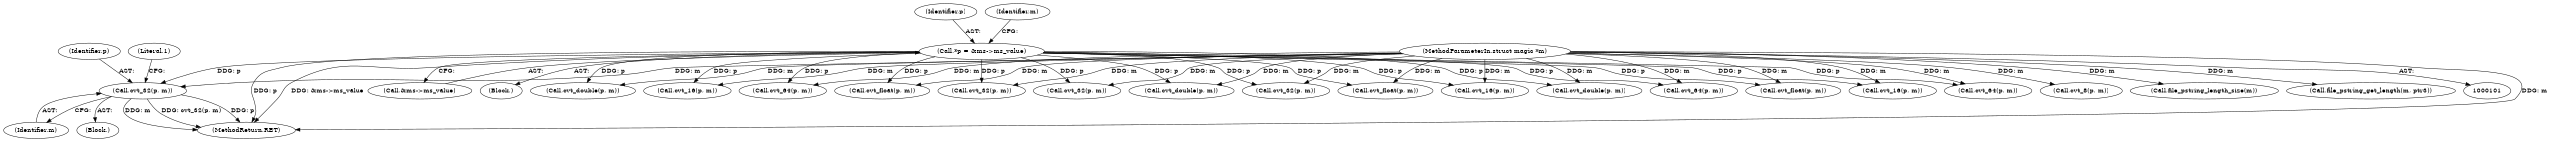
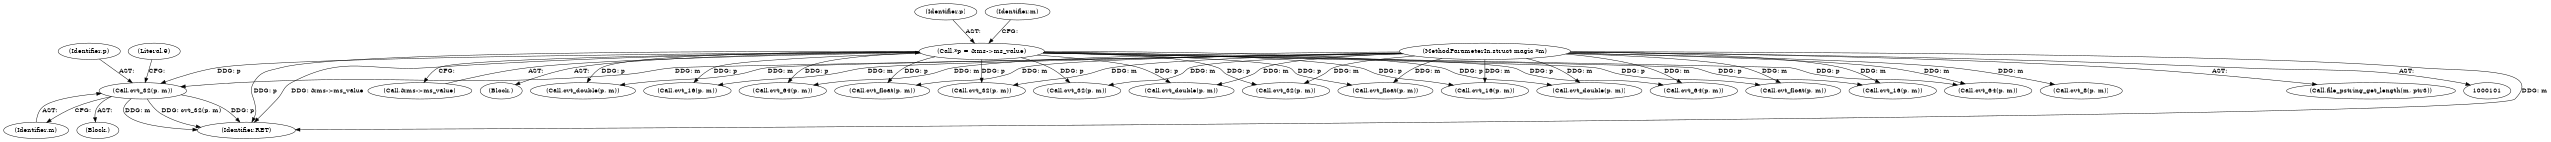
node "(Literal,1)": label "(Literal,1)" -> "(Literal,9)"
edge "(MethodParameterIn,struct magic *m)" -> "(Call,file_pstring_get_length(m, ptr3))": label "DDG: m" -> "AST: "
node "(Call,file_pstring_length_size(m))": removed
node "(MethodReturn,RET)": label "(MethodReturn,RET)" -> "(Identifier,RET)"
